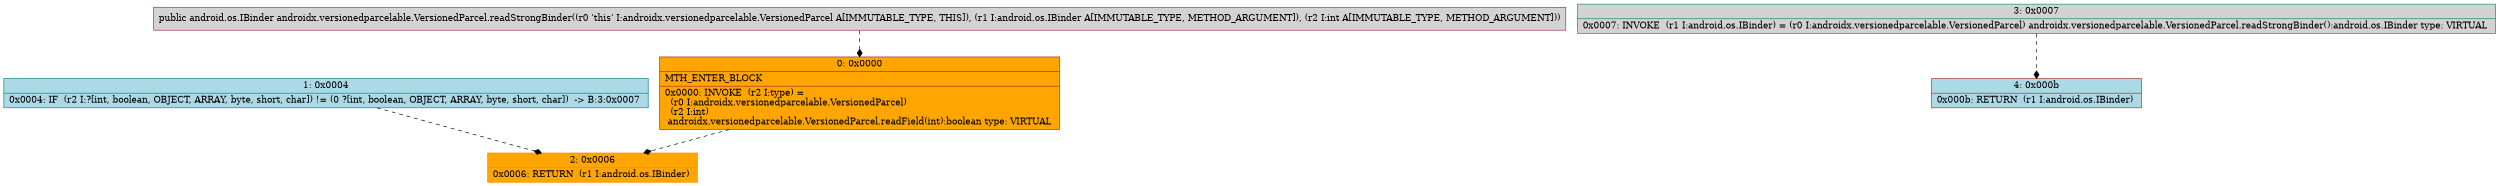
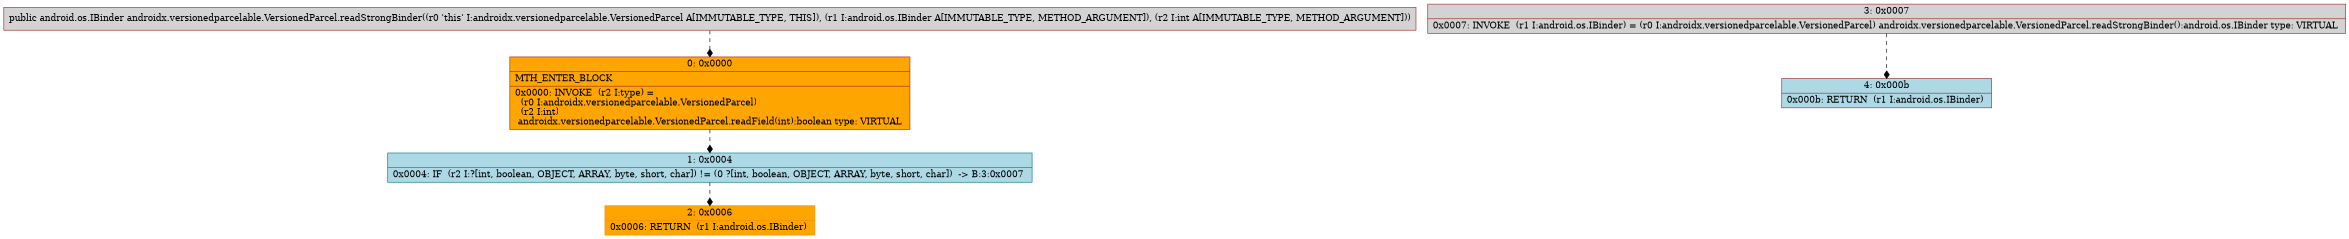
node "3: 0x0007": color teal -> brown
edge "0: 0x0000" -> "2: 0x0006": now "0: 0x0000" -> "1: 0x0004"
